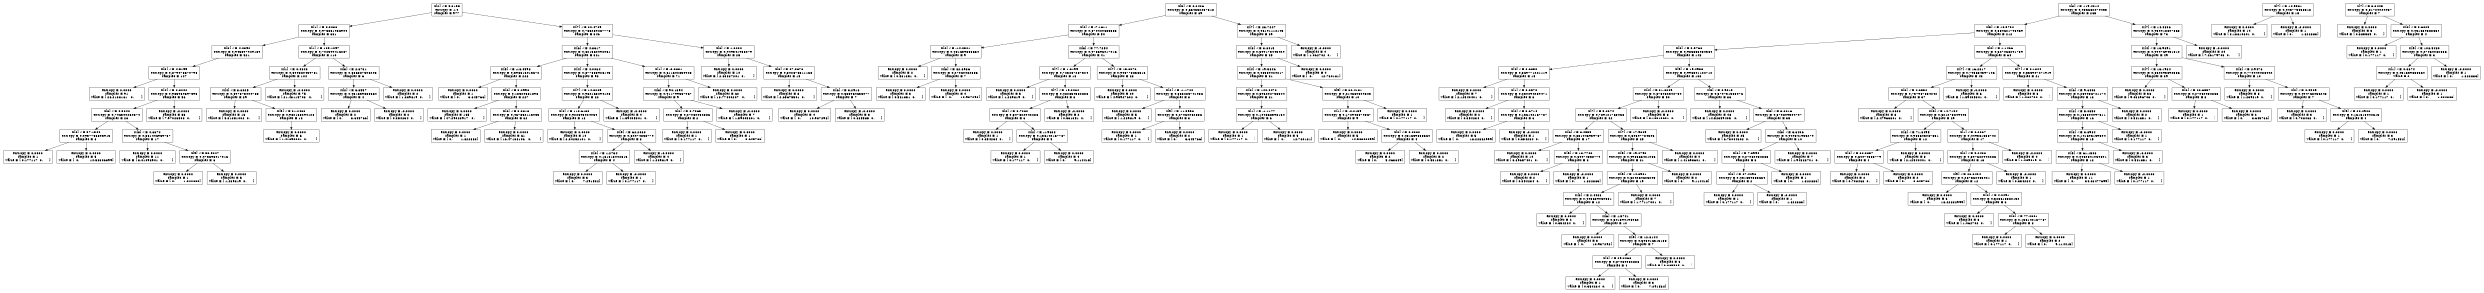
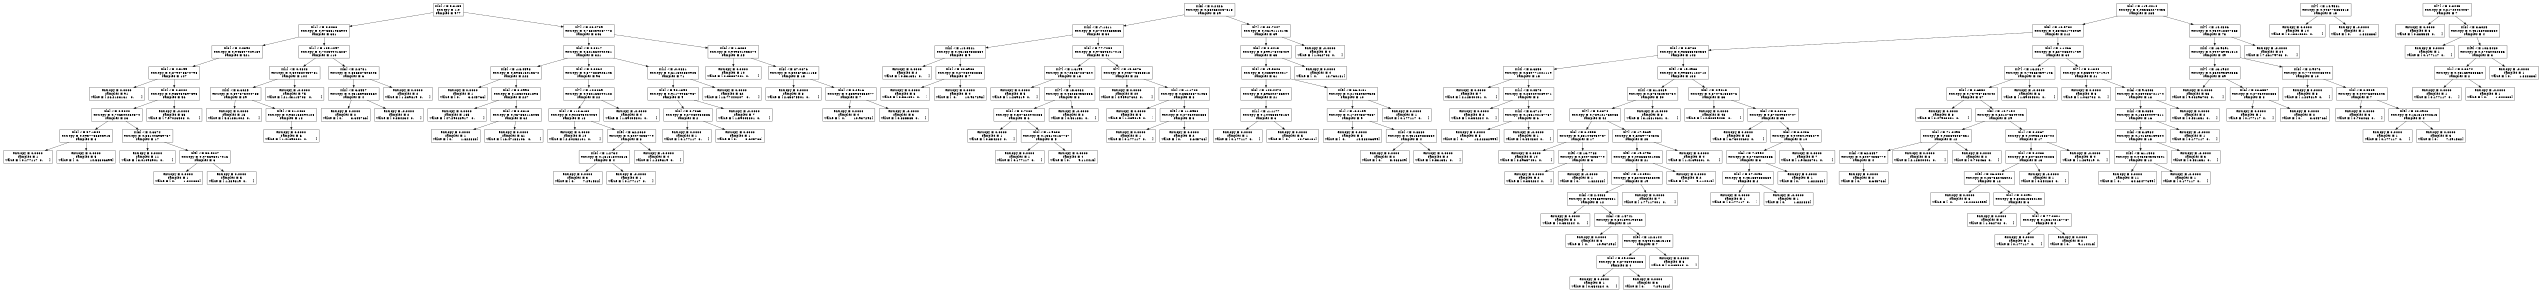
node "X[1] <= 0.3674 entropy = 0.431639888664 value = 2": label "X[1] <= 0.3674 entropy = 0.431639888664 value = 2" -> "X[1] <= 0.3674 entropy = 0.431639888664 samples = 2"
node "X[5] <= 61.1508 entropy = 0.0460841054801 samples = 12": label "X[5] <= 61.1508 entropy = 0.0460841054801 samples = 12" -> "X[5] <= 61.1508 entropy = 0.0460843054801 samples = 12"
edge "X[8] <= 62.8857 entropy = 0.64074838779 samples = 4" -> "entropy = 0.0000 samples = 2 value = [ 0.708468  0.      ]": now "X[8] <= 71.8495 entropy = 0.988645087351 samples = 12" -> "entropy = 0.0000 samples = 2 value = [ 0.708468  0.      ]"
